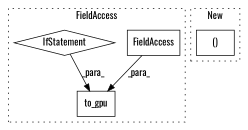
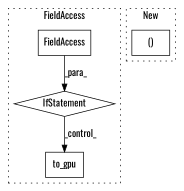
edge "FieldAccess" -> "to_gpu": now "FieldAccess" -> "IfStatement"
edge "IfStatement" -> "to_gpu": label "_para_" -> "_control_"
